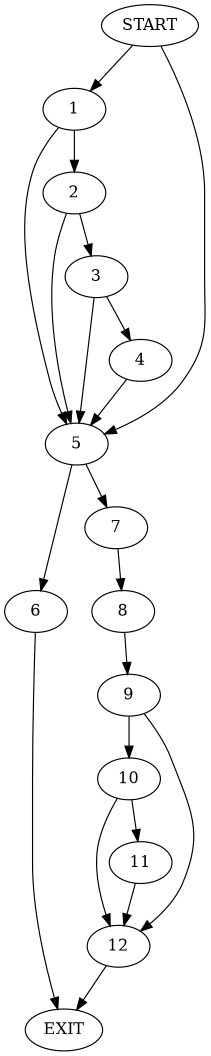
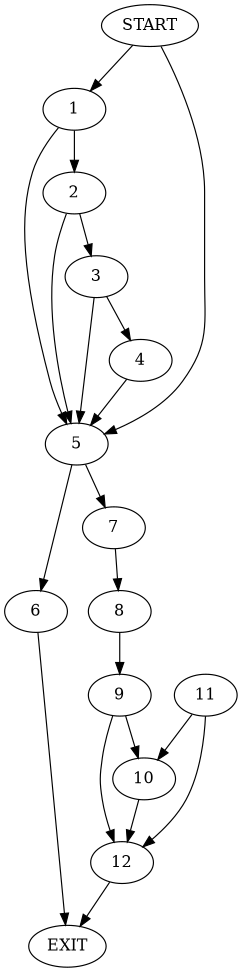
edge "10" -> "11": reversed
